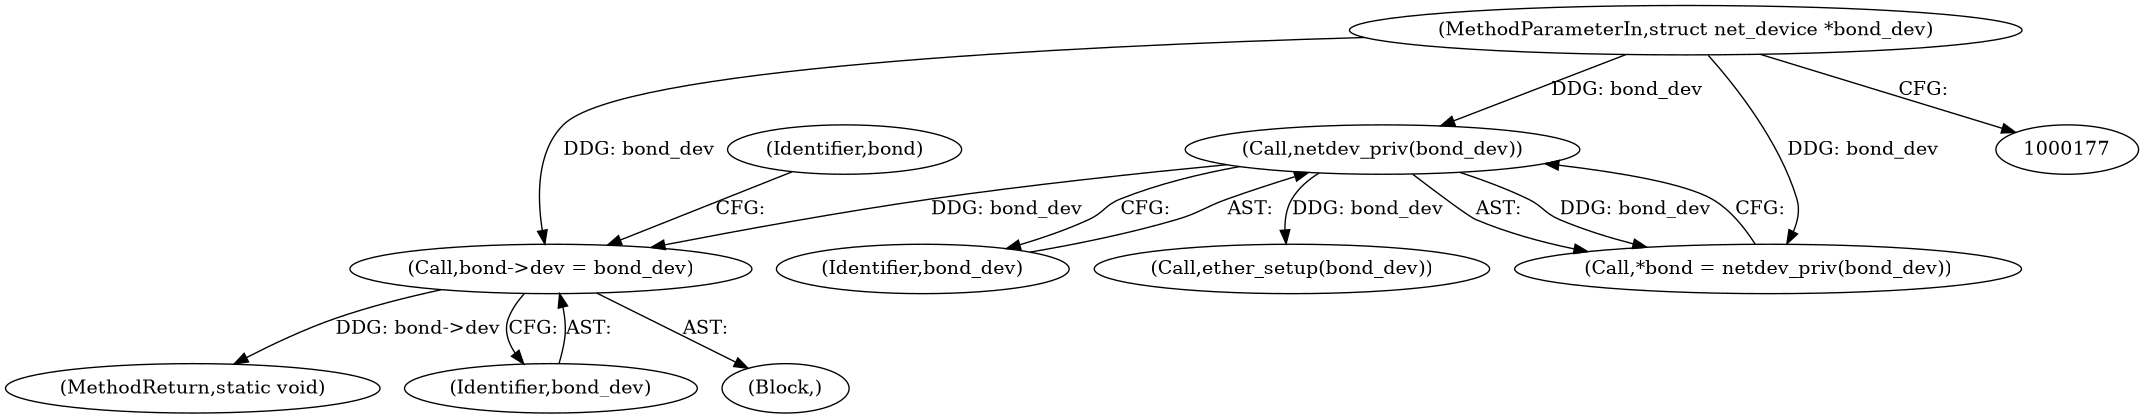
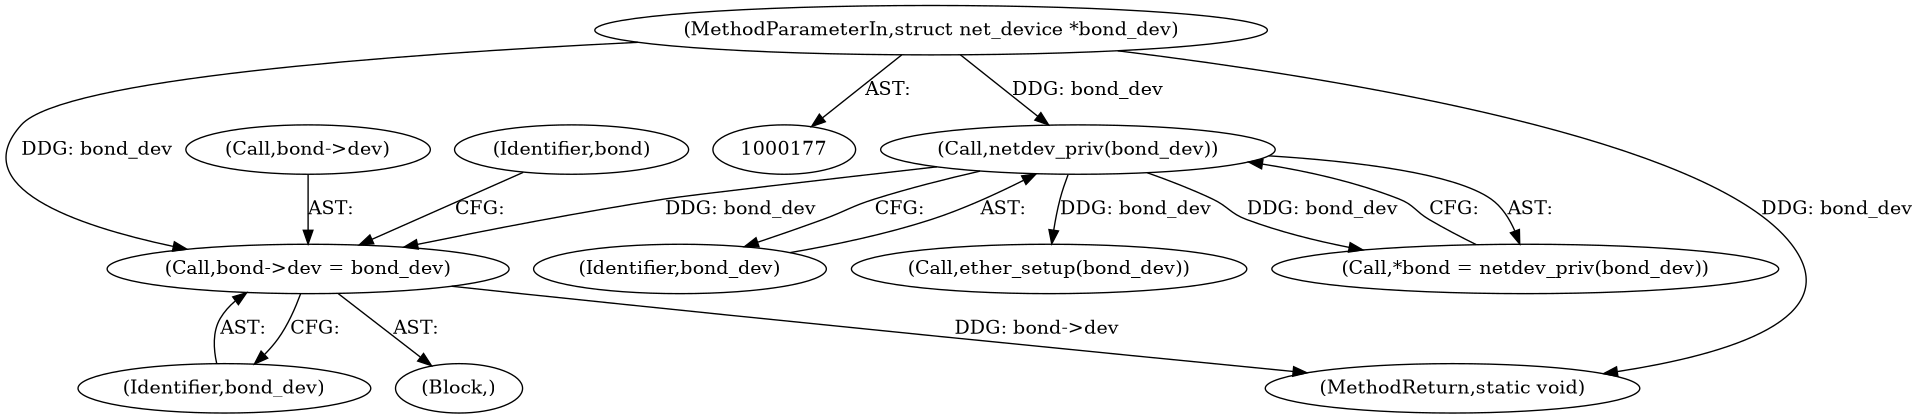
edge "(MethodParameterIn,struct net_device *bond_dev)" -> "1000177": label "CFG: " -> "AST: "
edge "(MethodParameterIn,struct net_device *bond_dev)" -> "(Call,*bond = netdev_priv(bond_dev))": now "(MethodParameterIn,struct net_device *bond_dev)" -> "(MethodReturn,static void)"
node "(Call,bond->dev)": added
